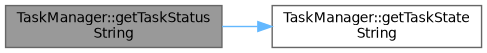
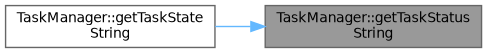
edge "TaskManager::getTaskStatus String" -> "TaskManager::getTaskState String": reversed
